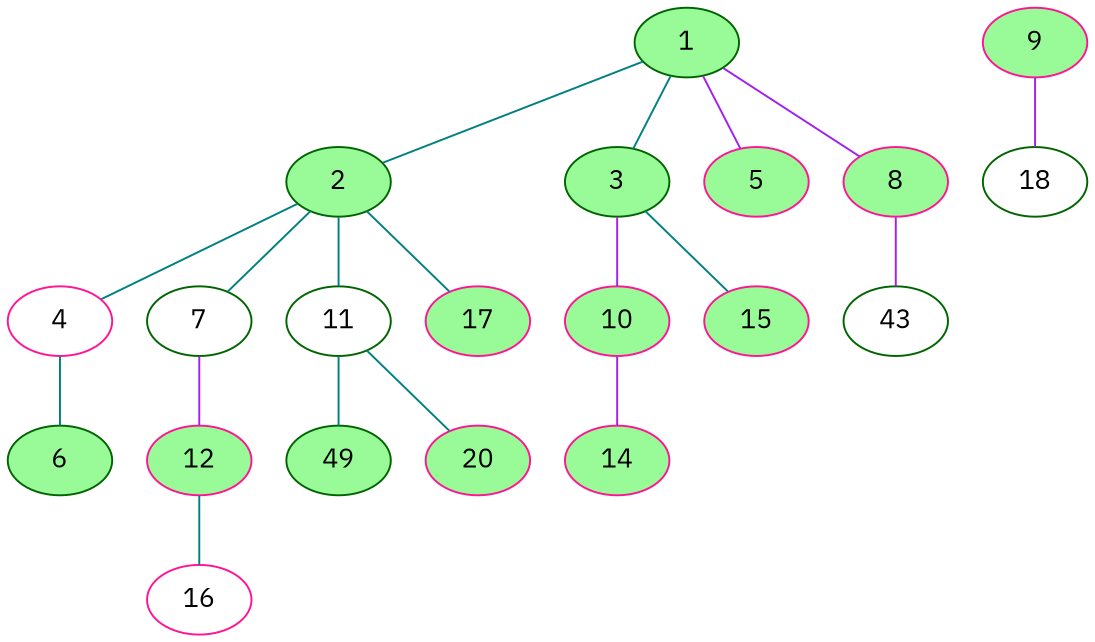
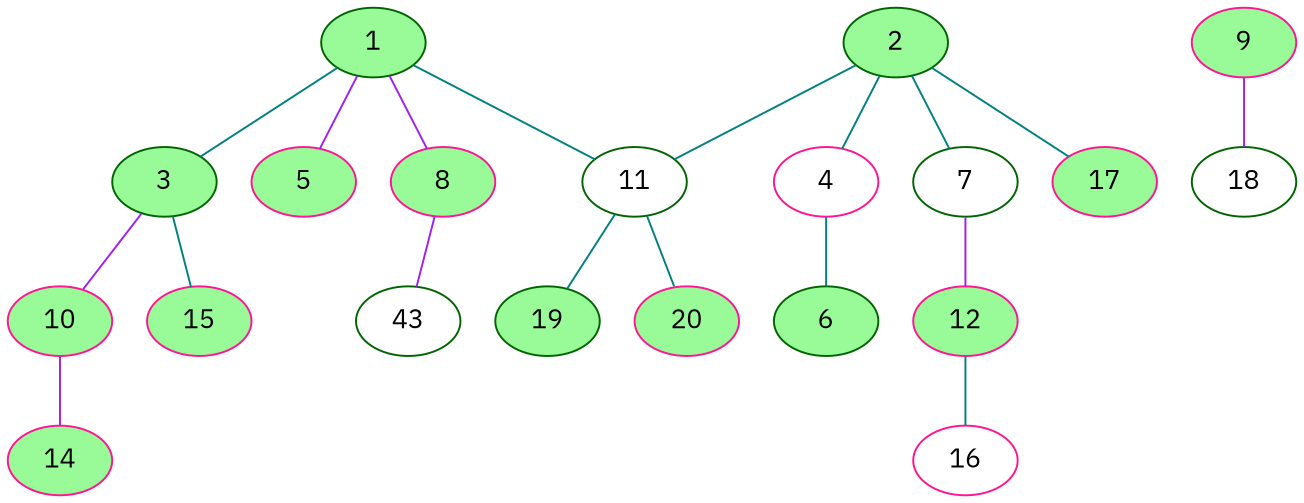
edge "1" -- "2": now "1" -- "11"
node "49": label "49" -> "19"
